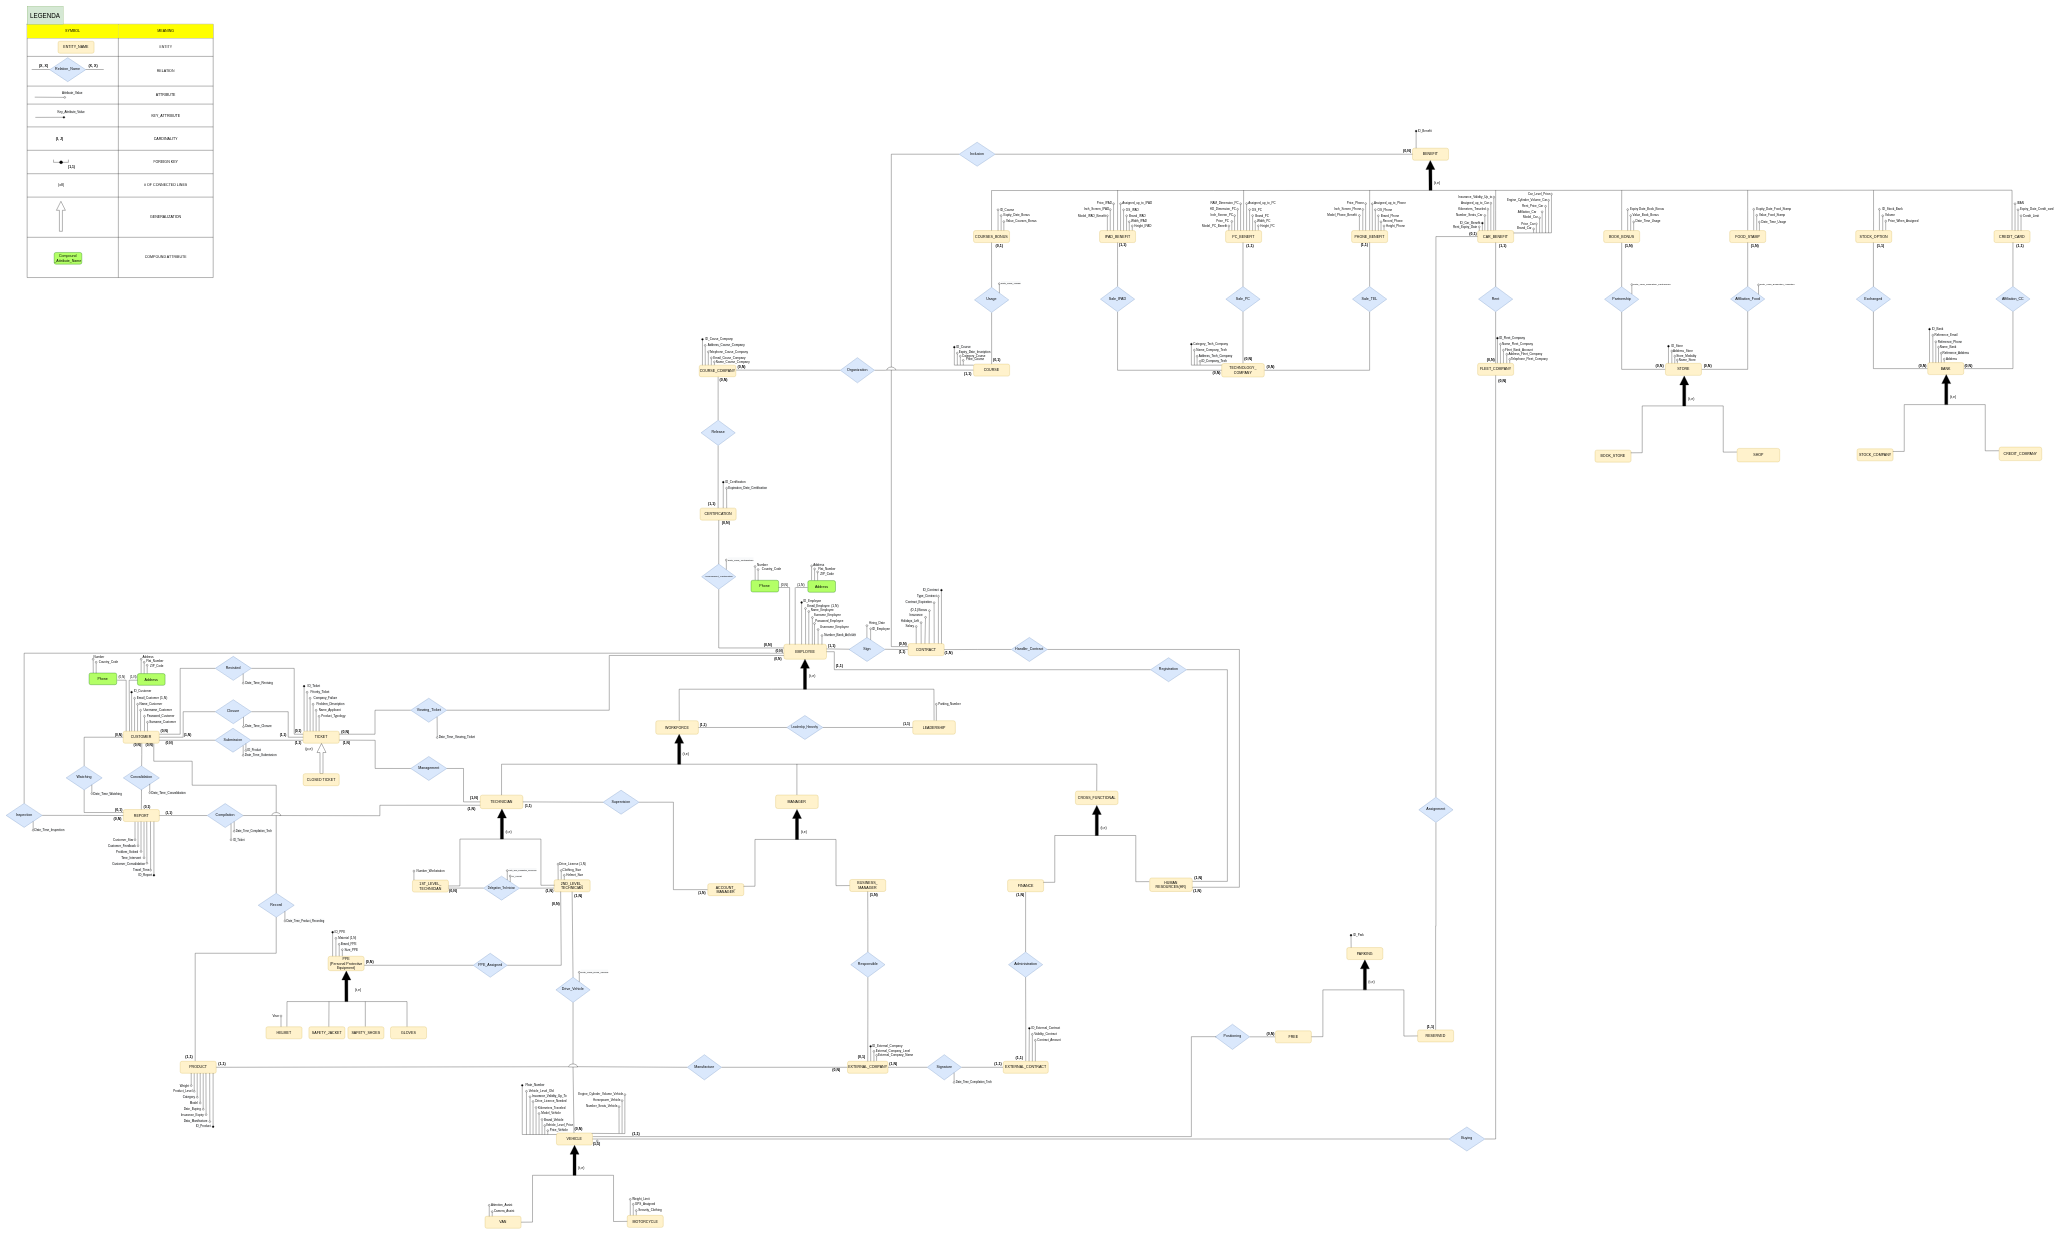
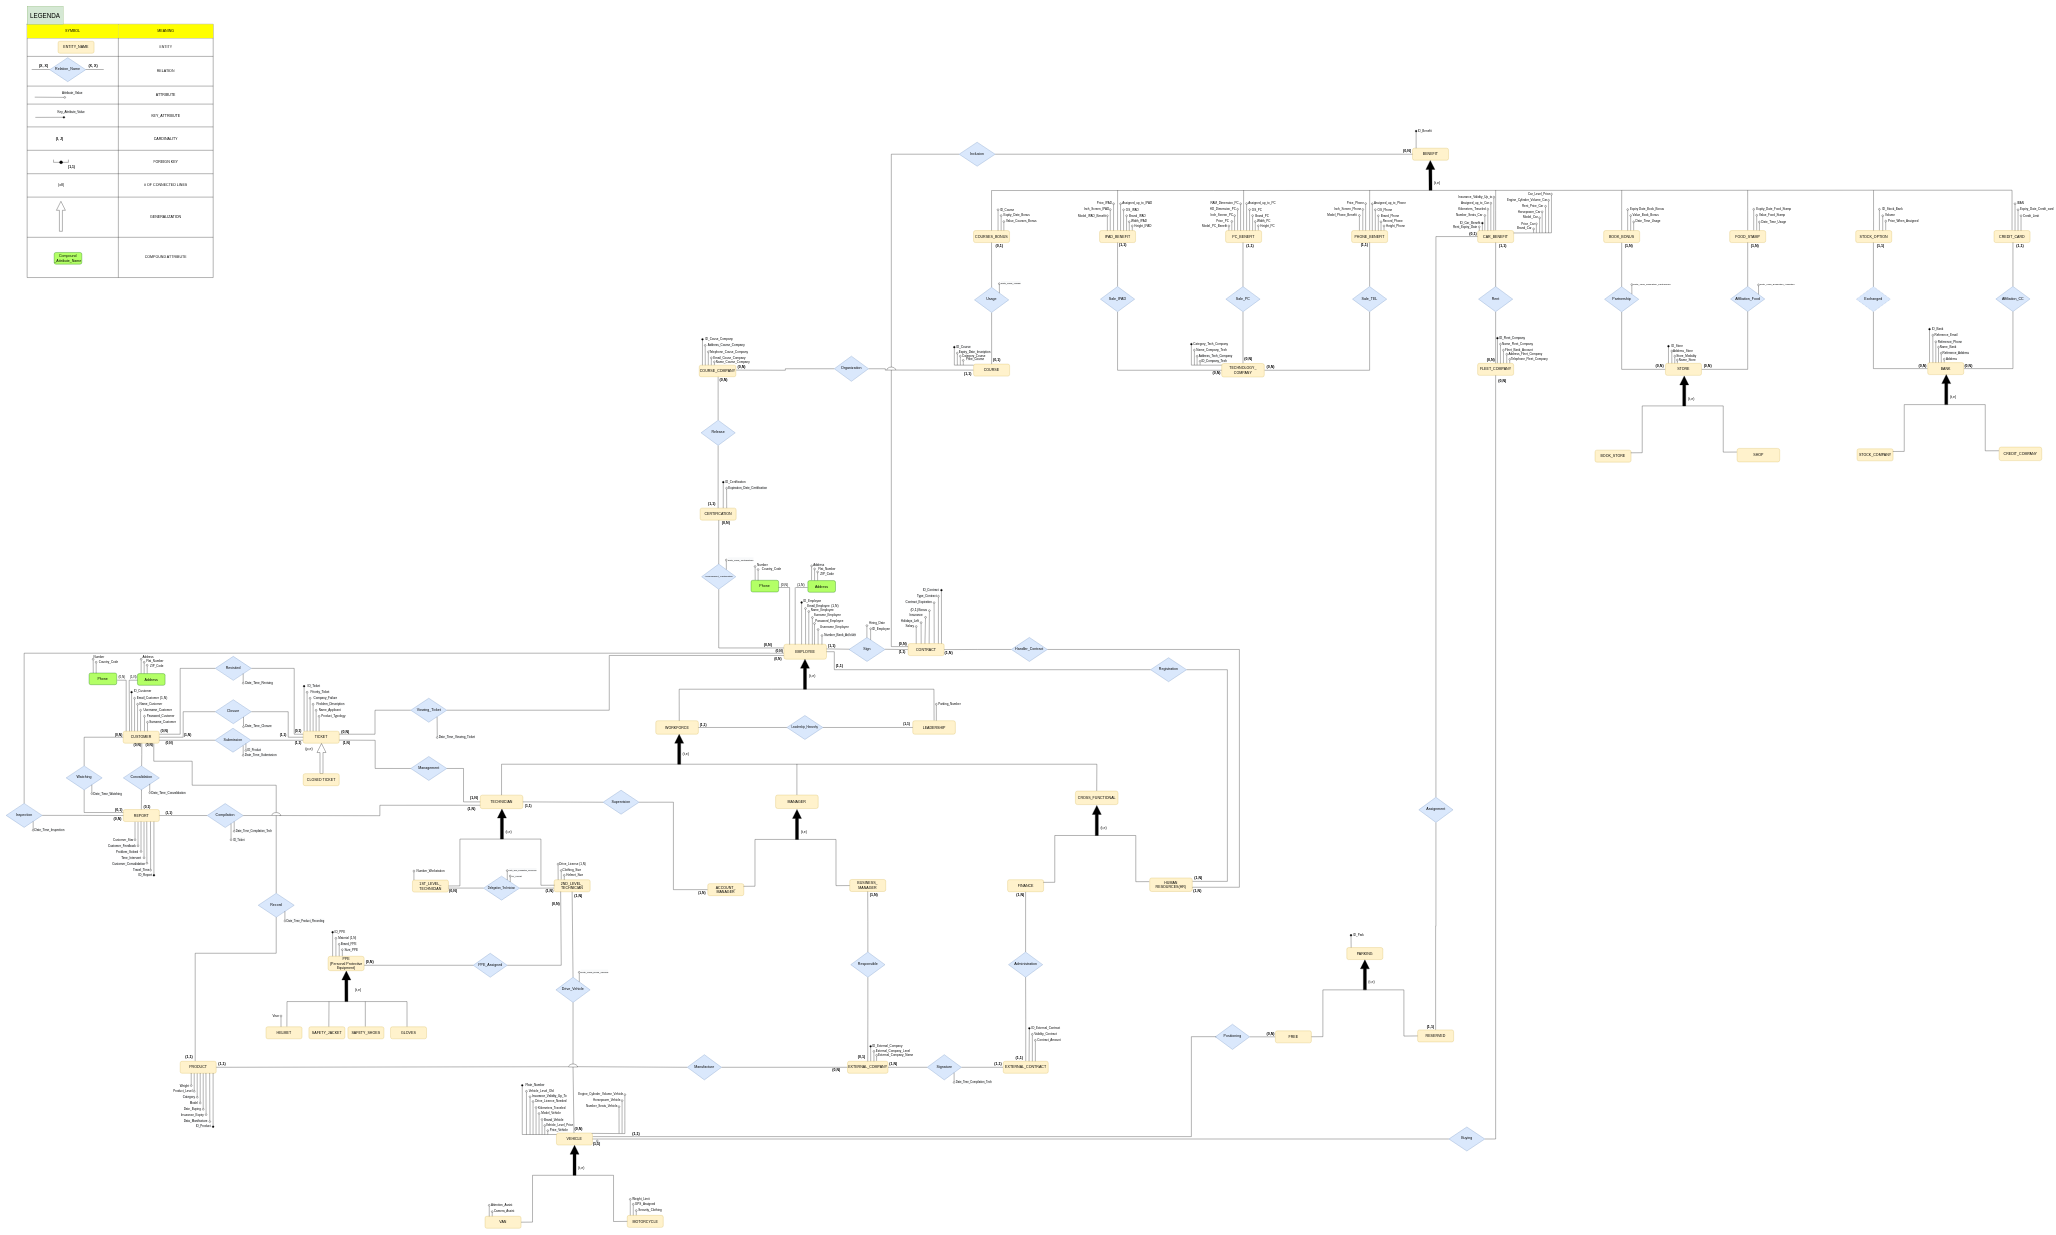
node "Affiliation_Car": label "Affiliation_Car" -> "Horsepower_Car"
node "Exchanged": style solid -> dashed
node "Organization": moved (857, 370) -> (851, 369)
